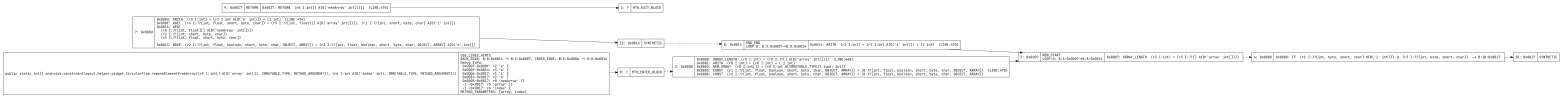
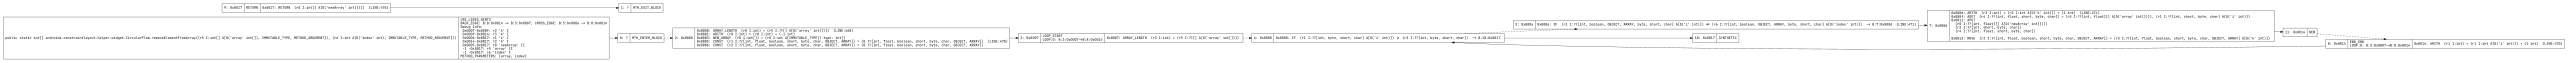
node "5: 0x000a": added
node "11: 0x0014": text "SYNTHETIC" -> "NEW"
edge "8: 0x0014" -> "3: 0x0007": now "8: 0x0014" -> "4: 0x0008"
node "3: 0x0007": text "NEW_START" -> "LOOP_START"
